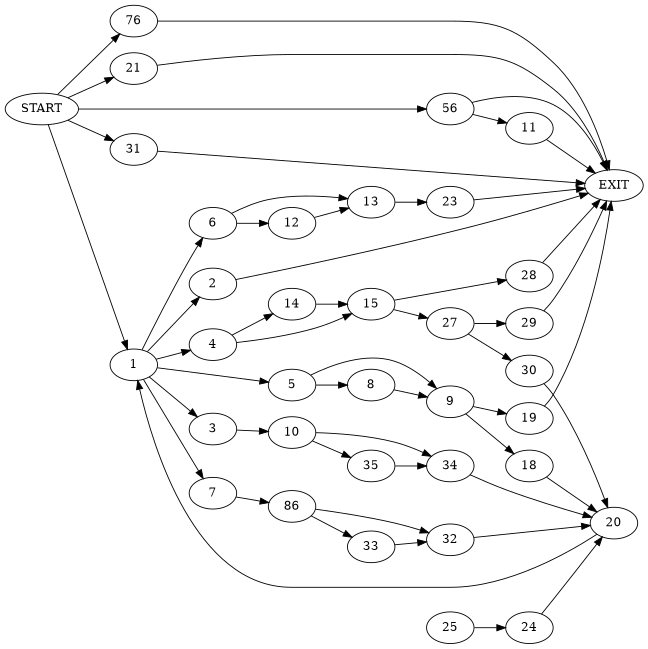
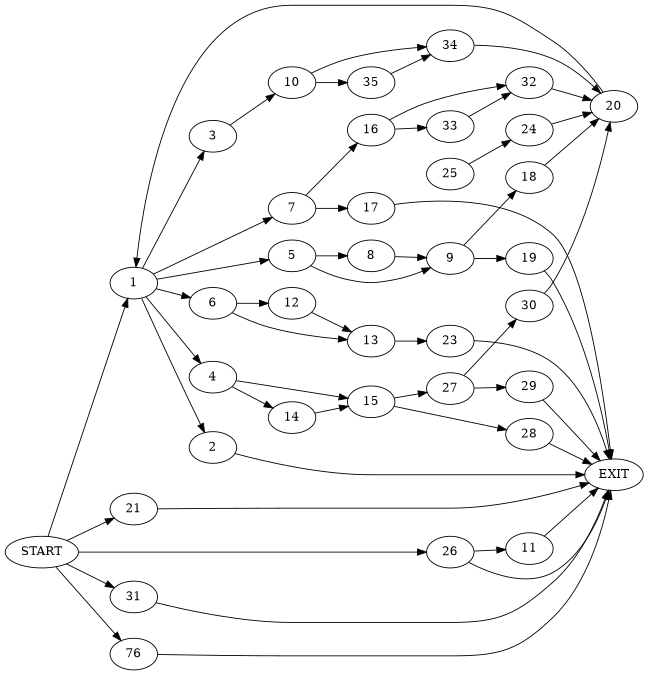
node "56": label "56" -> "26"
node "17": added
node "86": label "86" -> "16"
